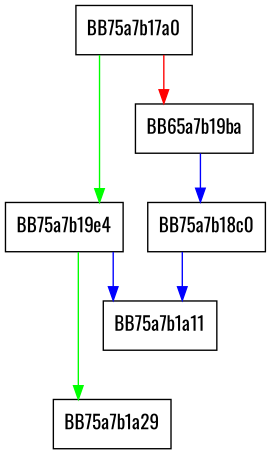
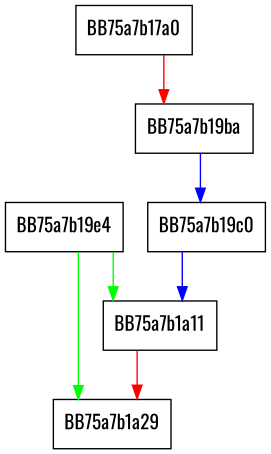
edge "BB75a7b17a0" -> "BB75a7b19e4": removed
node "BB65a7b19ba": label "BB65a7b19ba" -> "BB75a7b19ba"
node "BB75a7b18c0": label "BB75a7b18c0" -> "BB75a7b19c0"
edge "BB75a7b19e4" -> "BB75a7b1a11": color blue -> green
edge "BB75a7b1a11" -> "BB75a7b1a29": added
